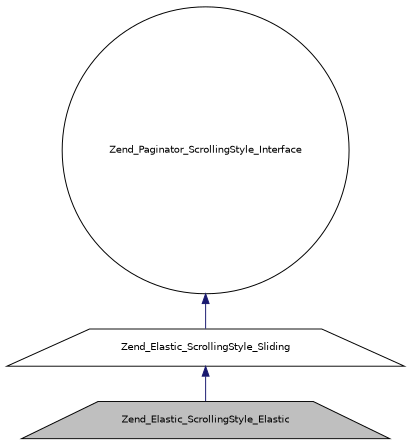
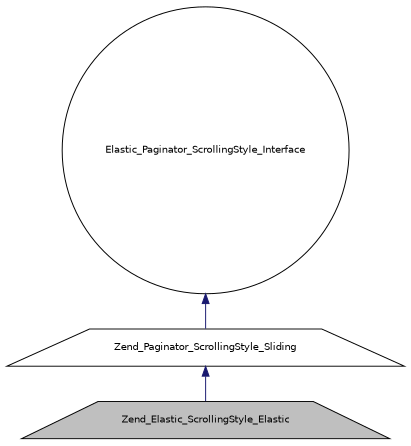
node "Zend_Paginator_ScrollingStyle_Interface": label "Zend_Paginator_ScrollingStyle_Interface" -> "Elastic_Paginator_ScrollingStyle_Interface"
node "Zend_Elastic_ScrollingStyle_Sliding": label "Zend_Elastic_ScrollingStyle_Sliding" -> "Zend_Paginator_ScrollingStyle_Sliding"
